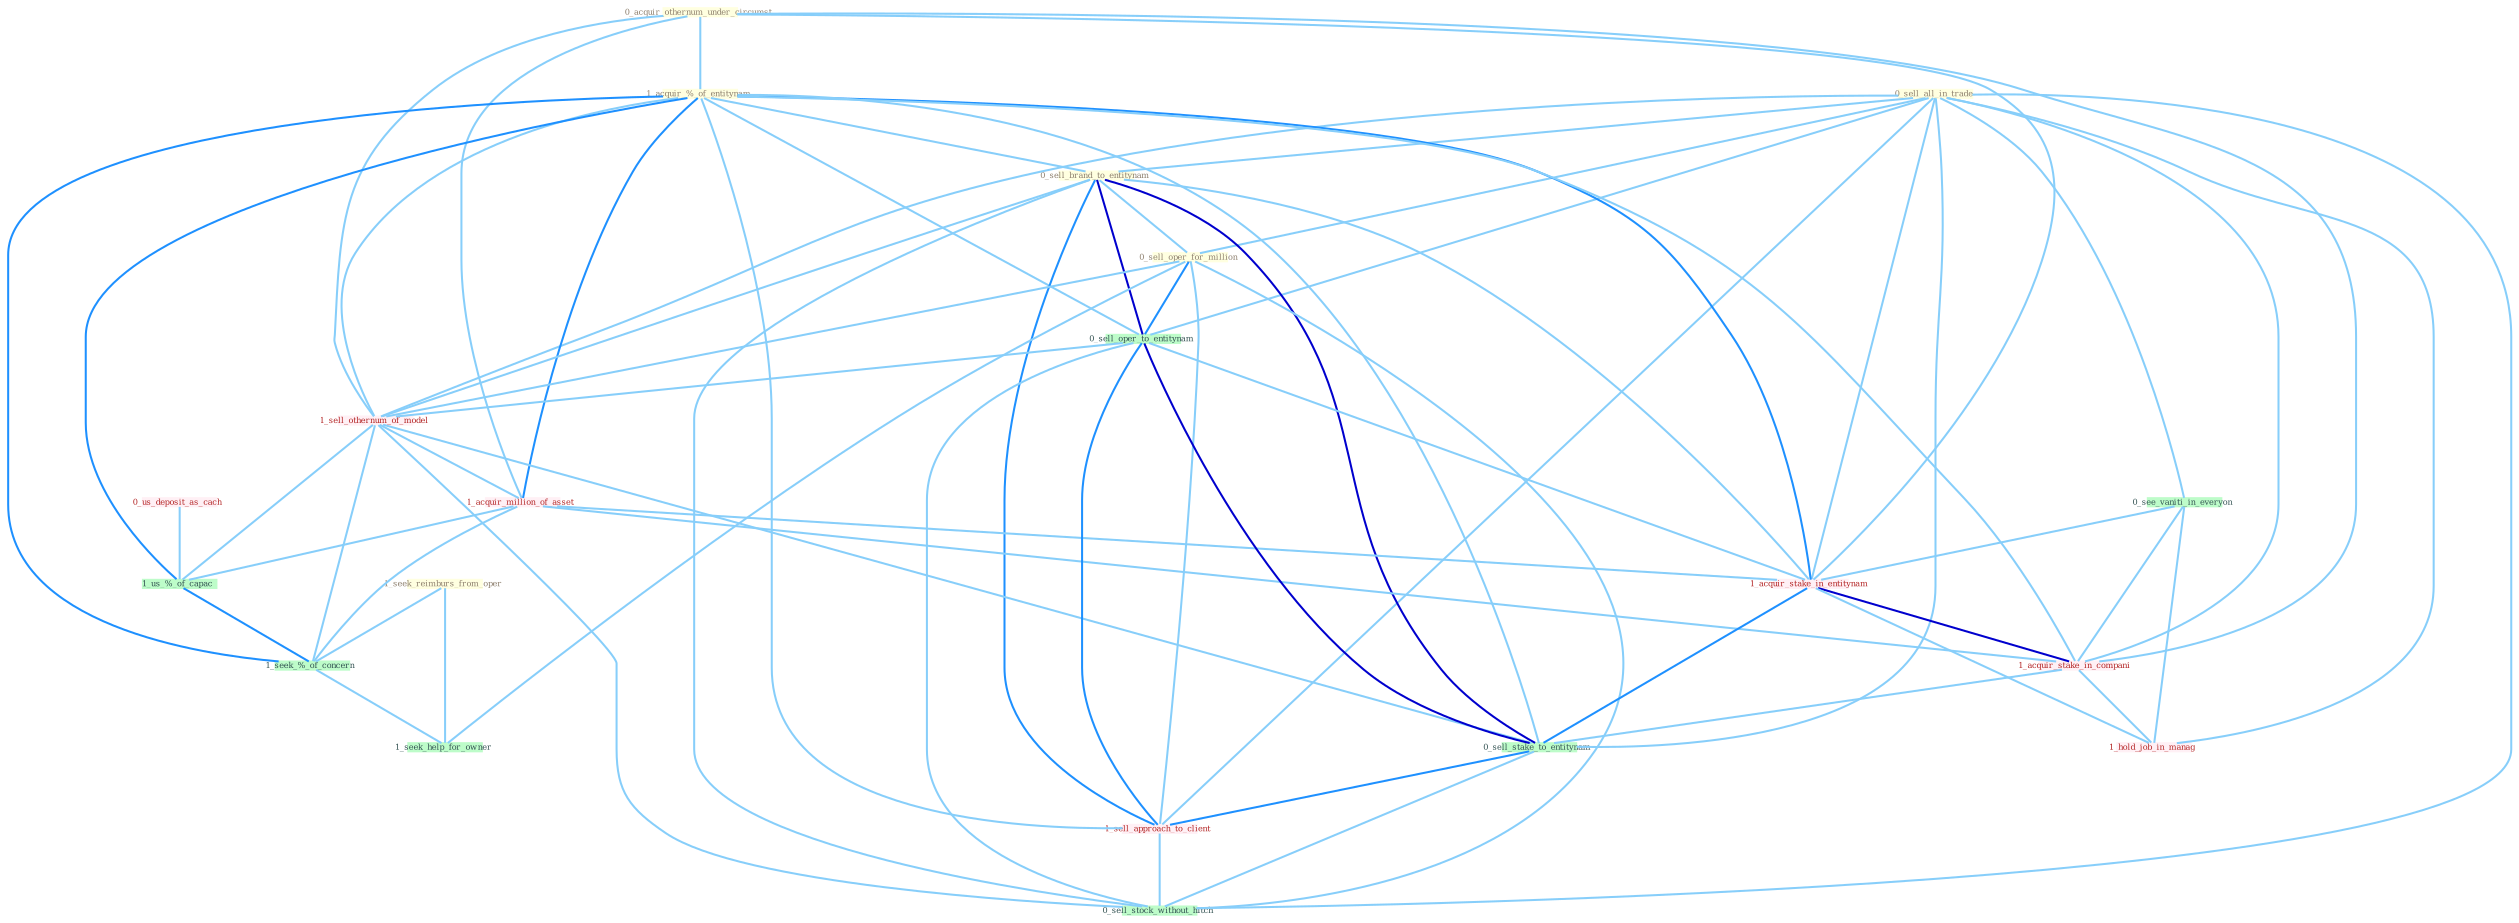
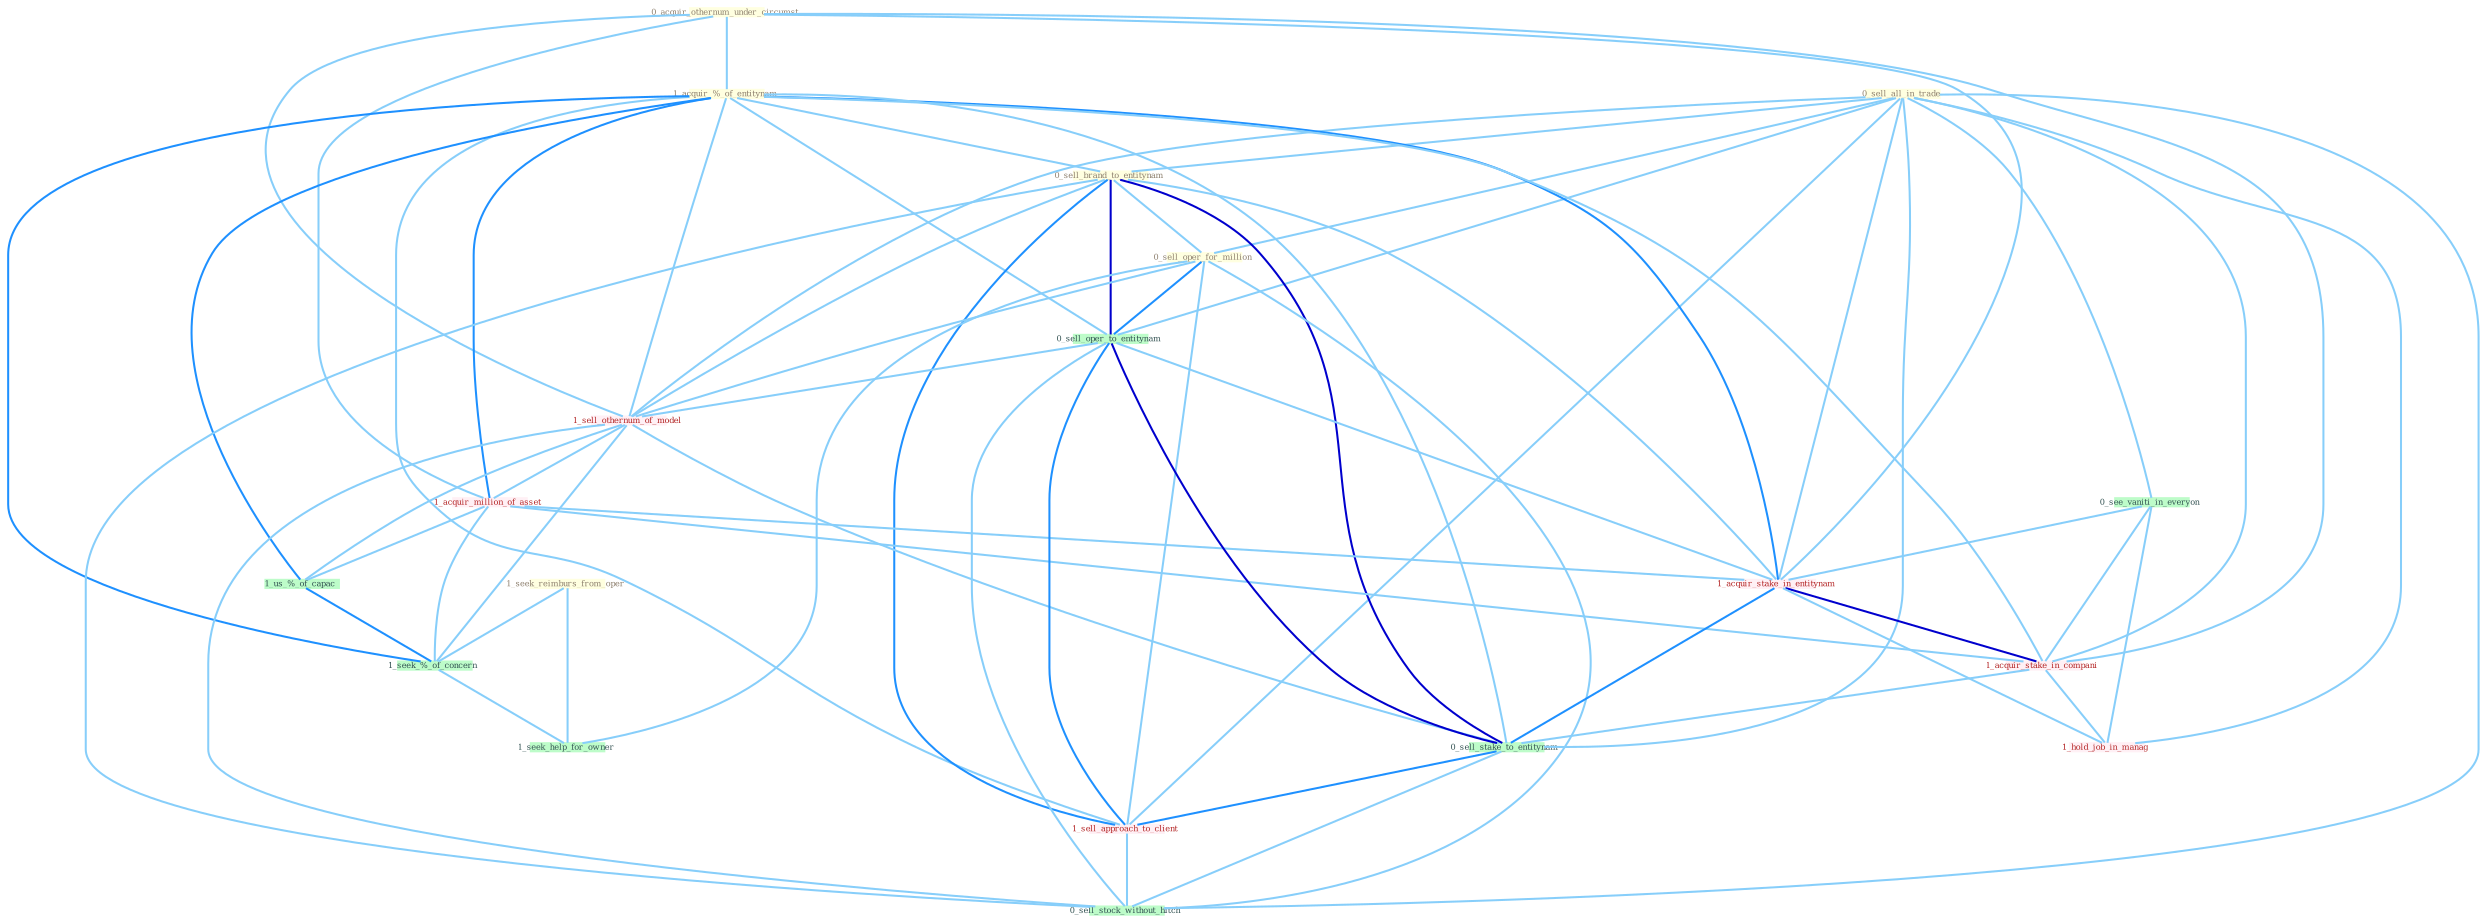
node "0_us_deposit_as_cach": removed
